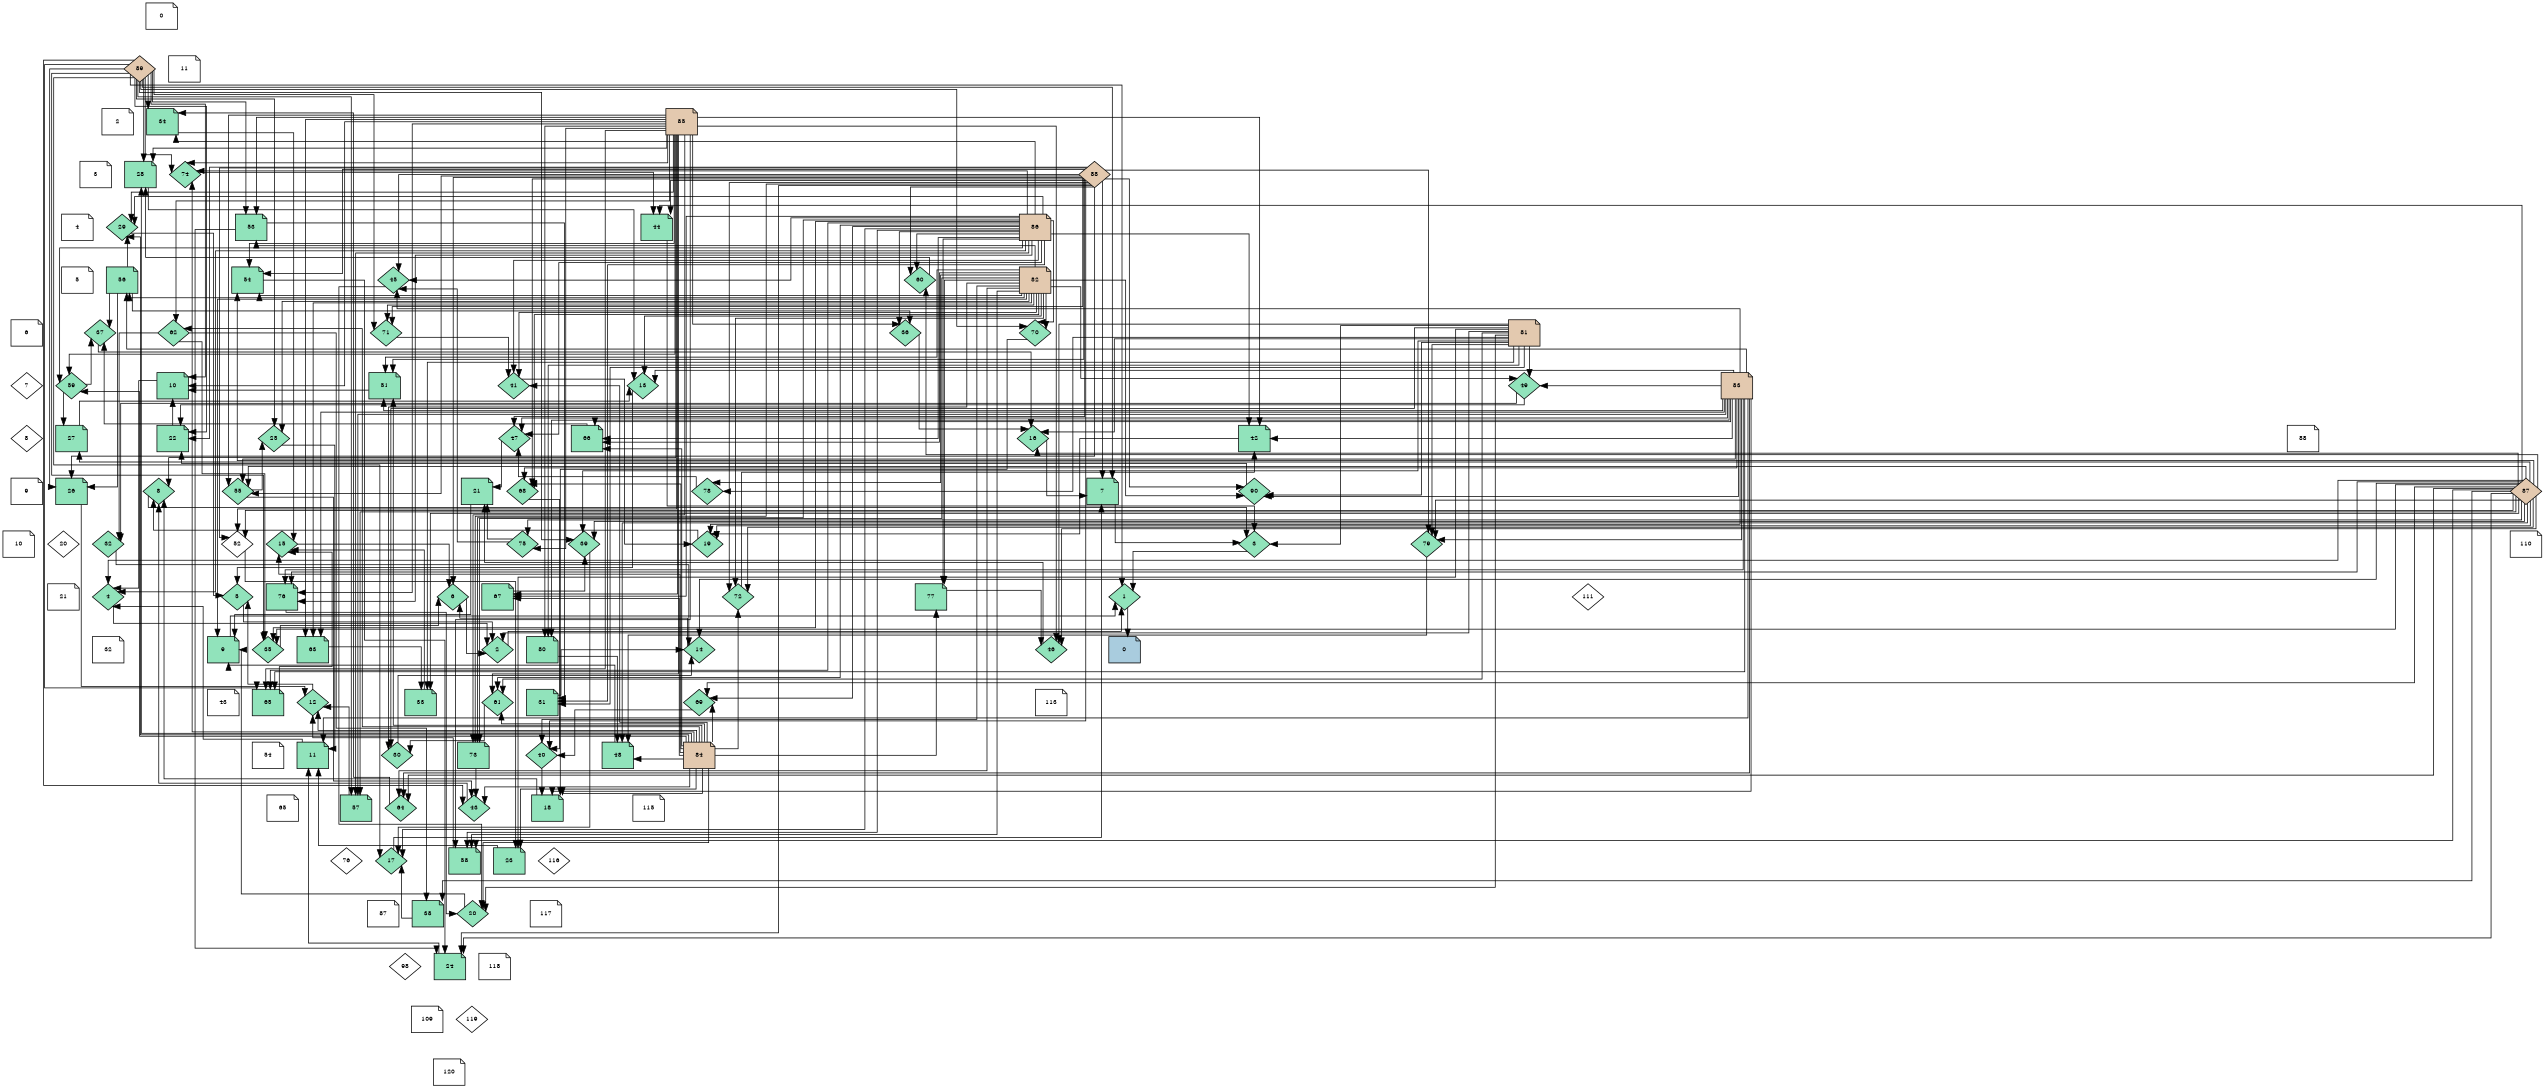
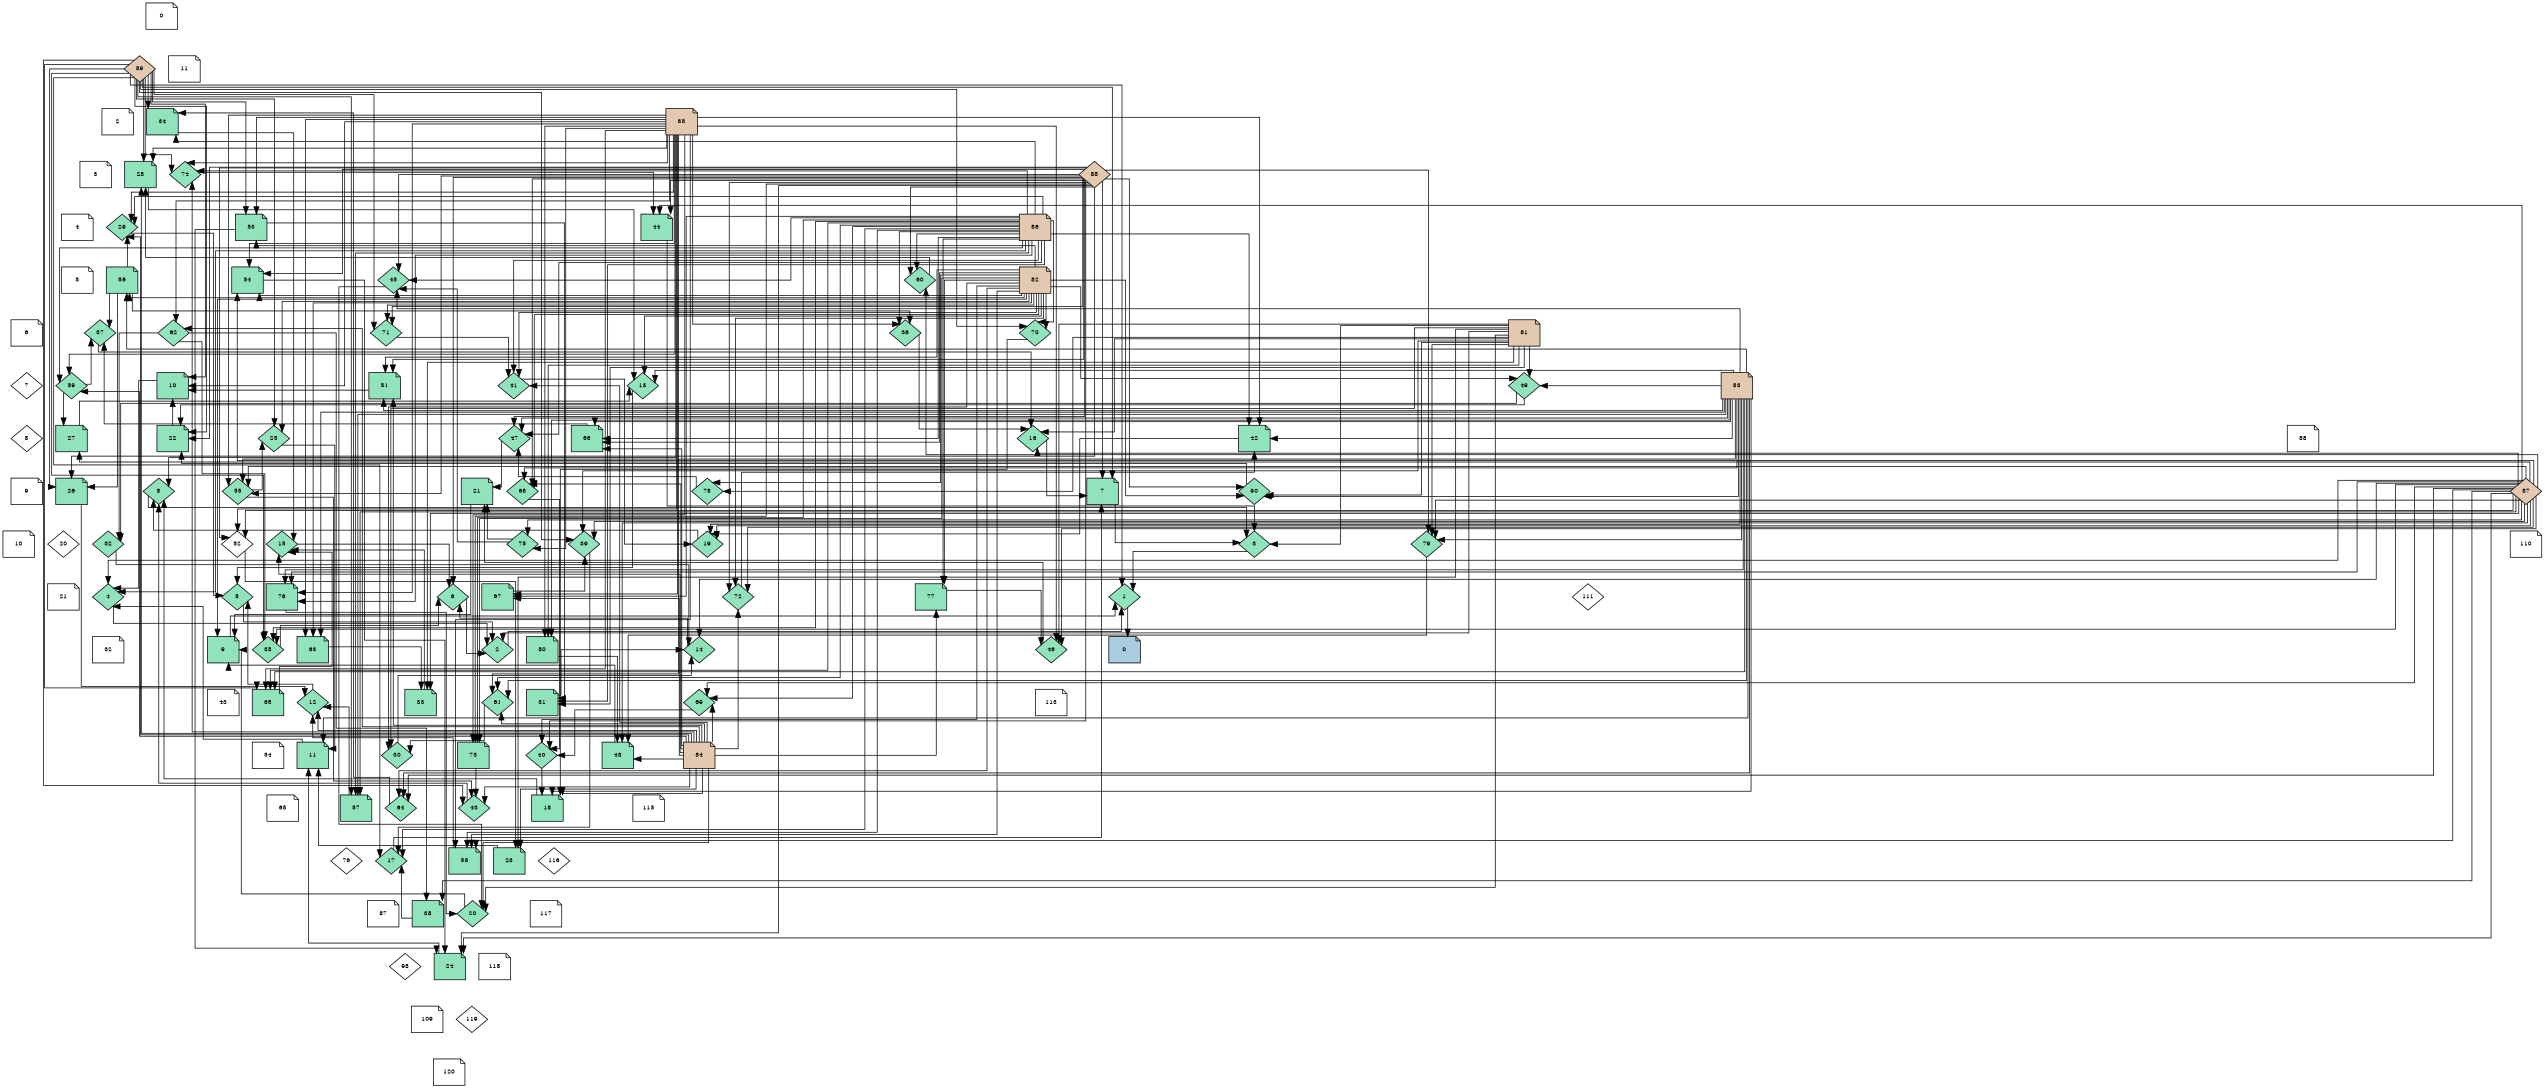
edge "81" -> "61": now "83" -> "61"
